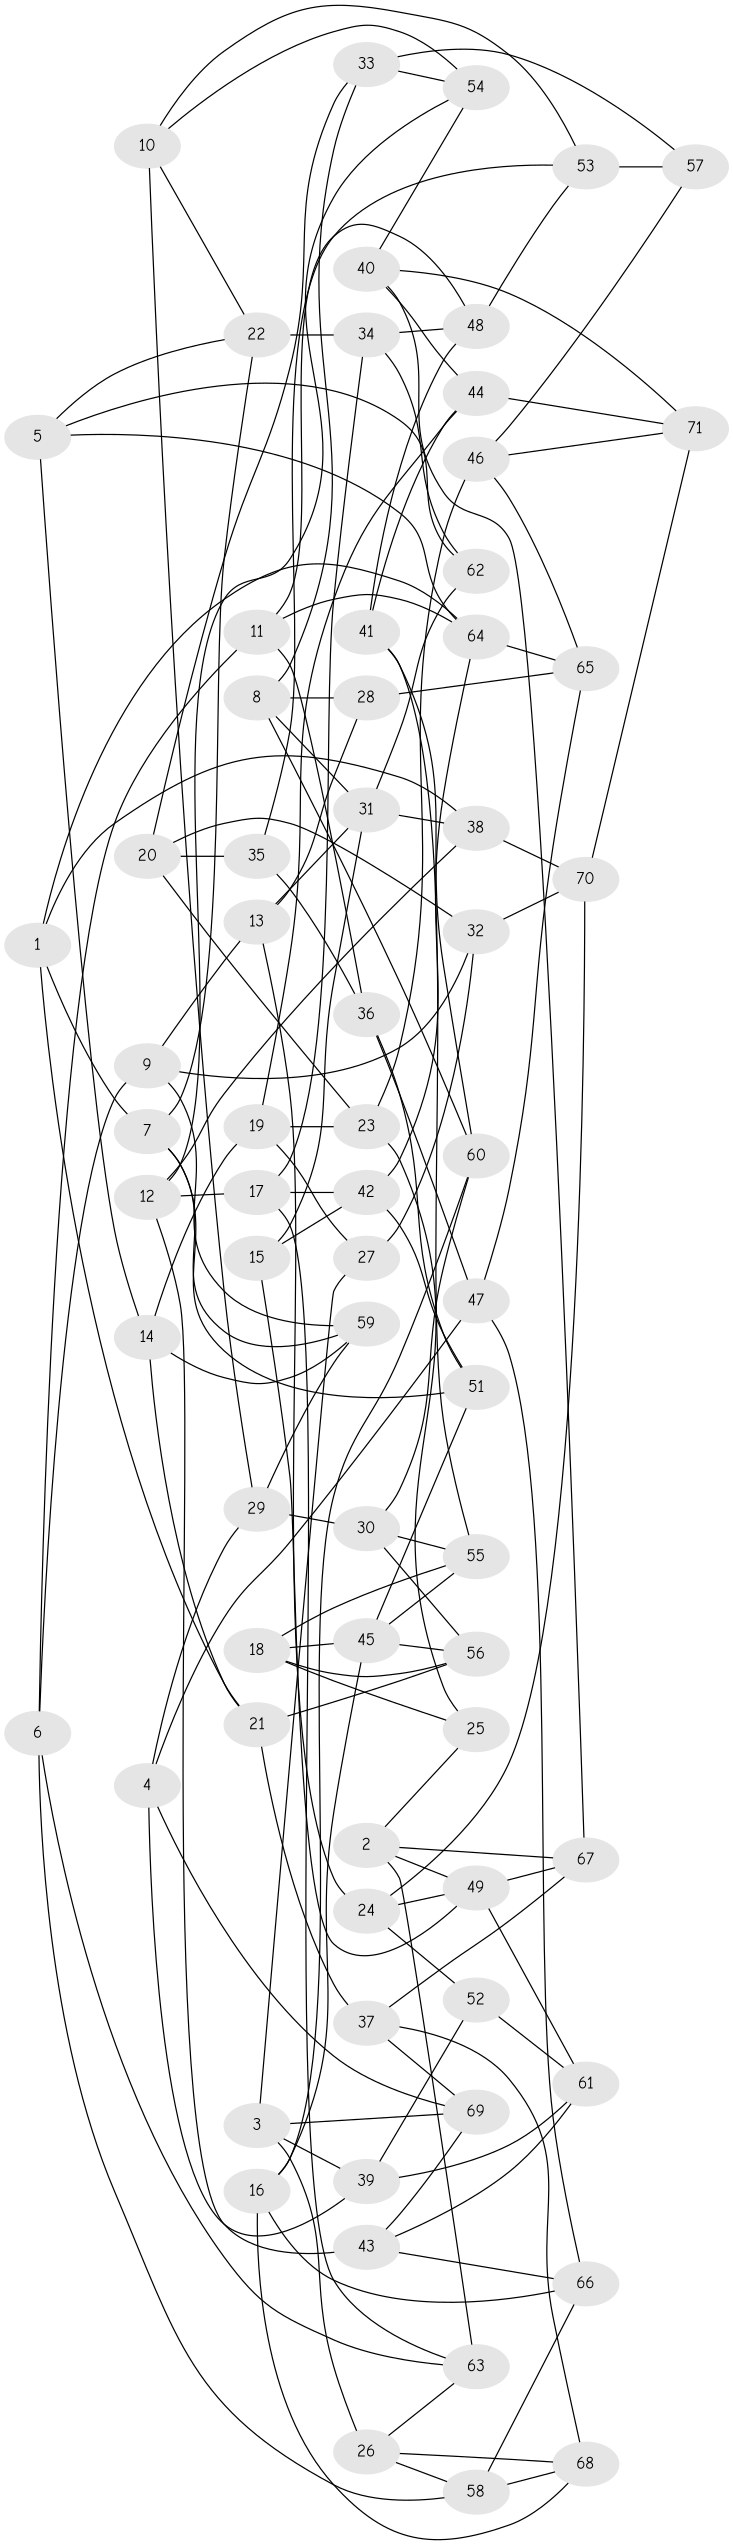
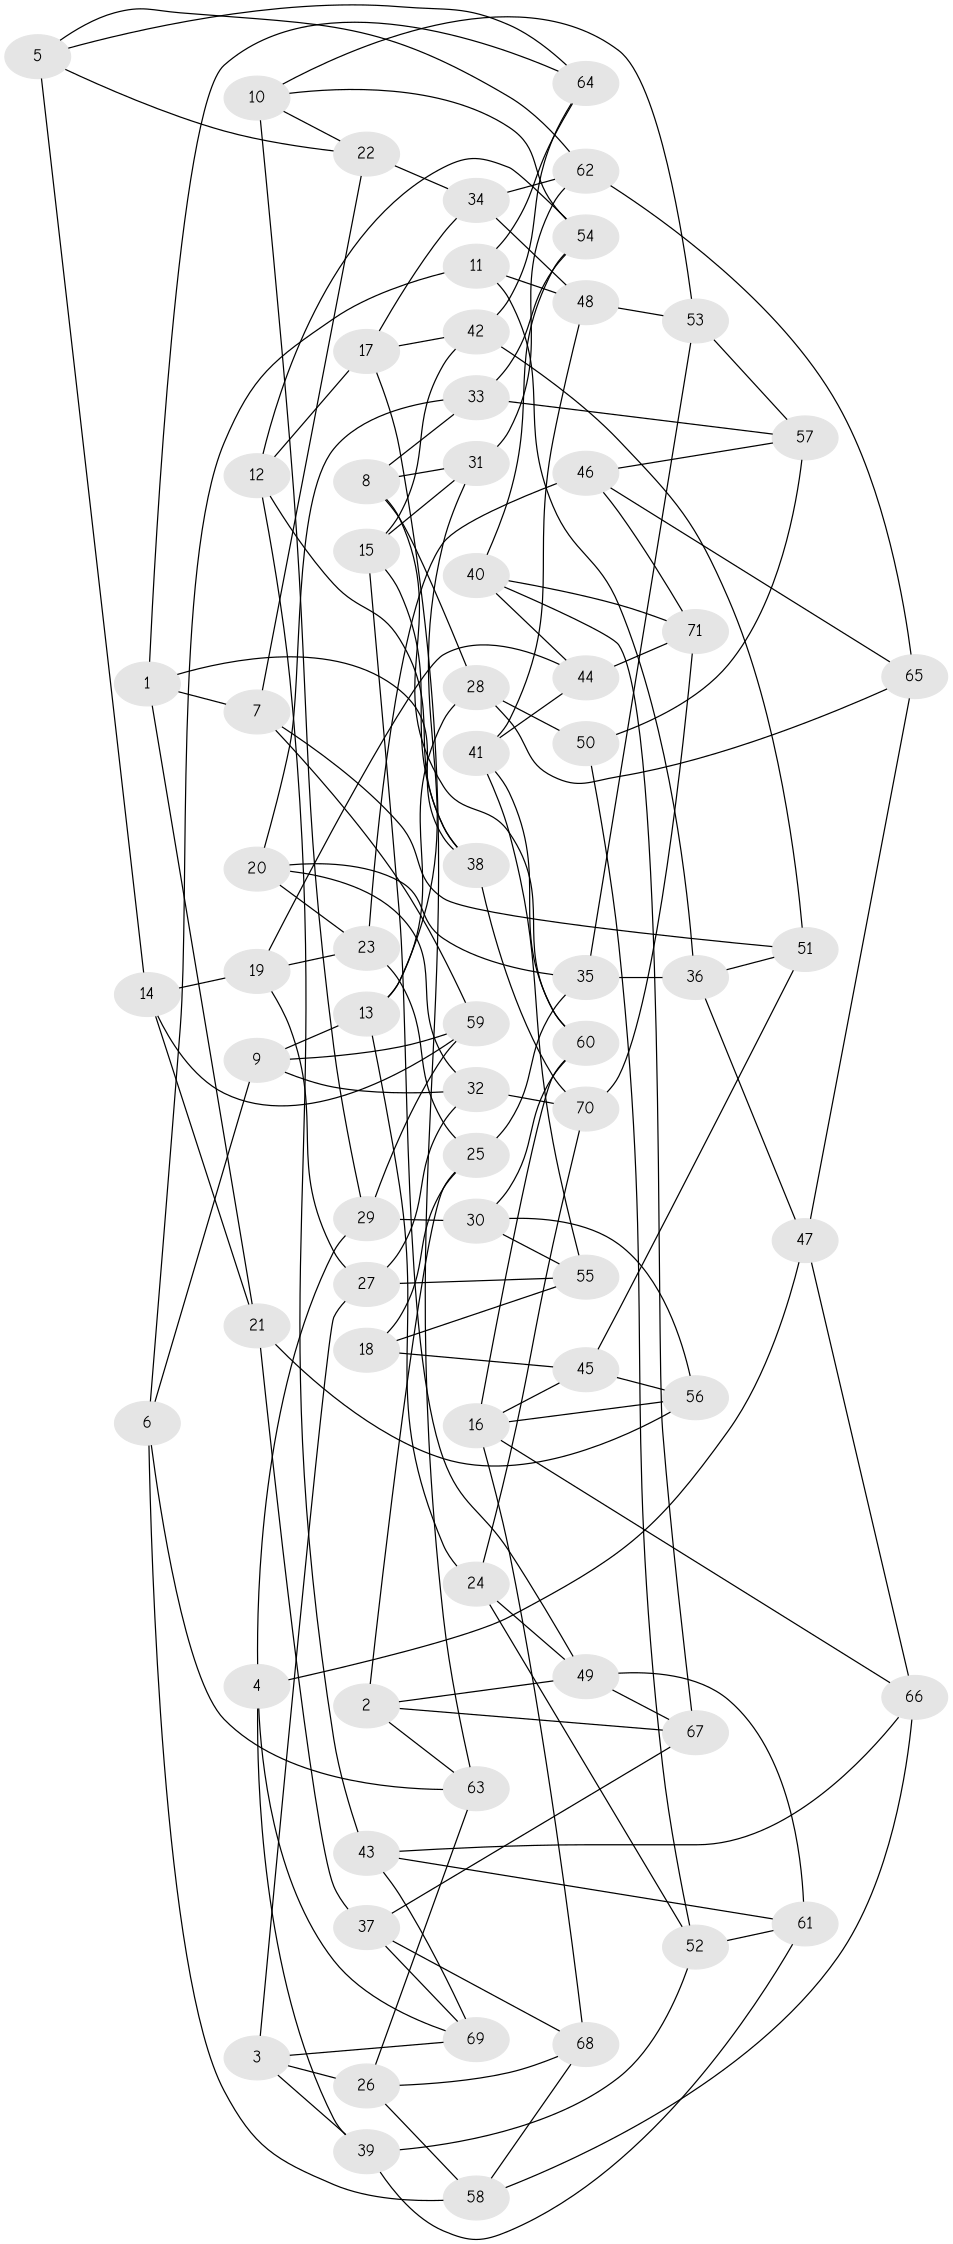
edge "64" -- "65": now "62" -- "65"
node "50": added
edge "31" -- "38": now "15" -- "38"
edge "35" -- "25": added
edge "55" -- "45": now "55" -- "27"
edge "18" -- "56": now "16" -- "56"
